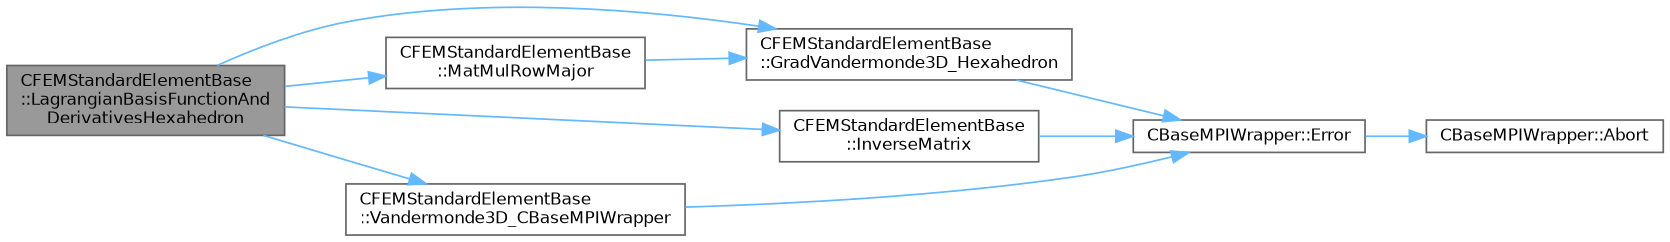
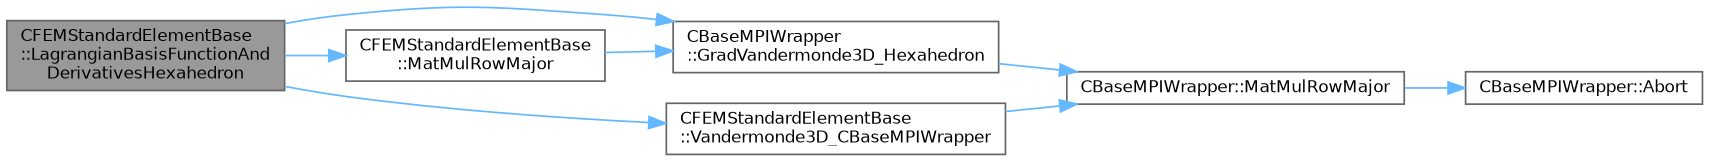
node "CFEMStandardElementBase ::GradVandermonde3D_Hexahedron": label "CFEMStandardElementBase ::GradVandermonde3D_Hexahedron" -> "CBaseMPIWrapper ::GradVandermonde3D_Hexahedron"
node "CFEMStandardElementBase ::InverseMatrix": removed
node "CBaseMPIWrapper::Error": label "CBaseMPIWrapper::Error" -> "CBaseMPIWrapper::MatMulRowMajor"
